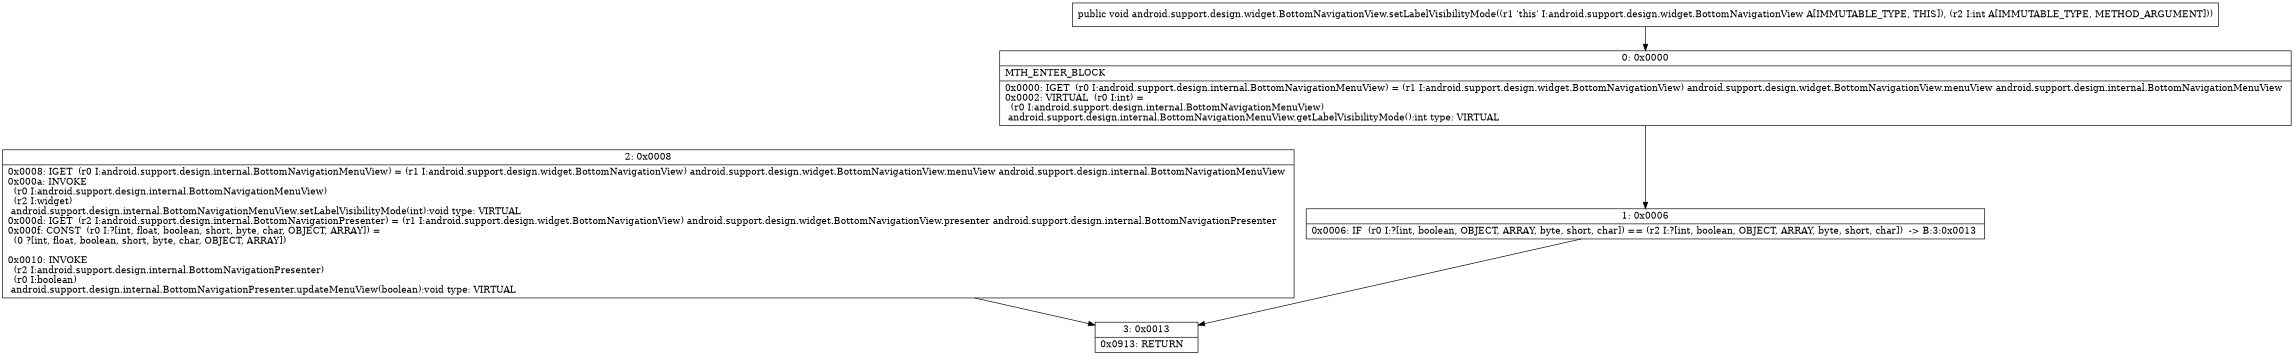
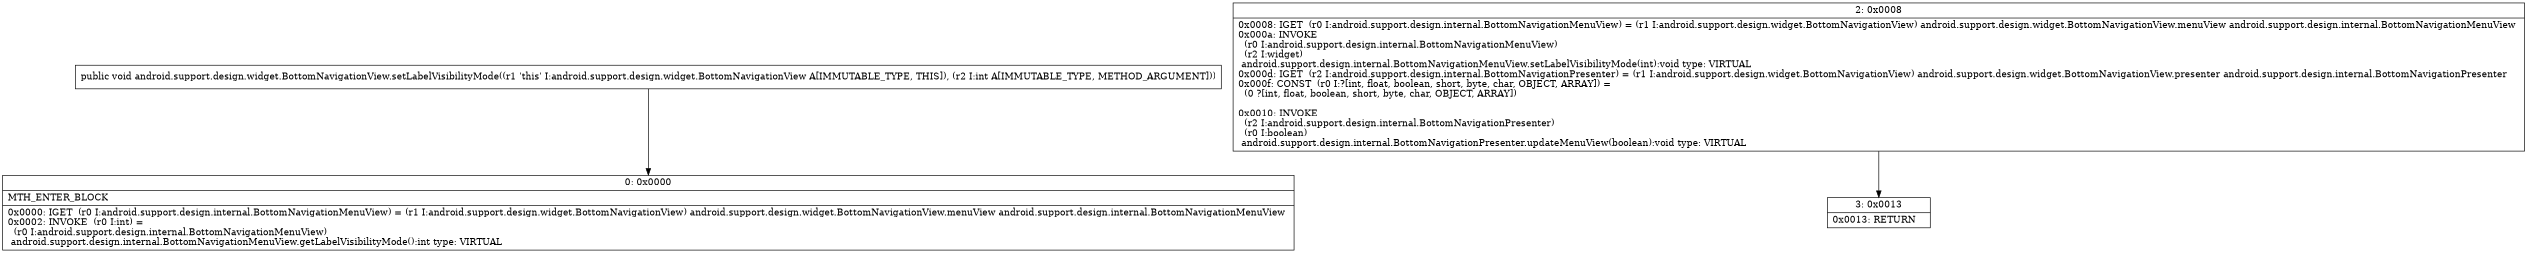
node "0: 0x0000": text "0x0002: VIRTUAL  (r0 I:int) =" -> "0x0002: INVOKE  (r0 I:int) ="
node "1: 0x0006": removed
node "3: 0x0013": text "0x0913: RETURN" -> "0x0013: RETURN"
